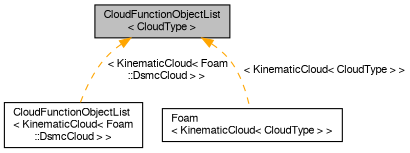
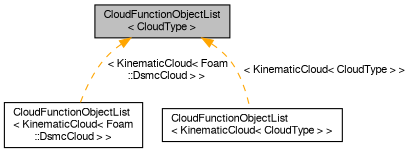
node "Foam < KinematicCloud< CloudType > >": label "Foam < KinematicCloud< CloudType > >" -> "CloudFunctionObjectList < KinematicCloud< CloudType > >"
